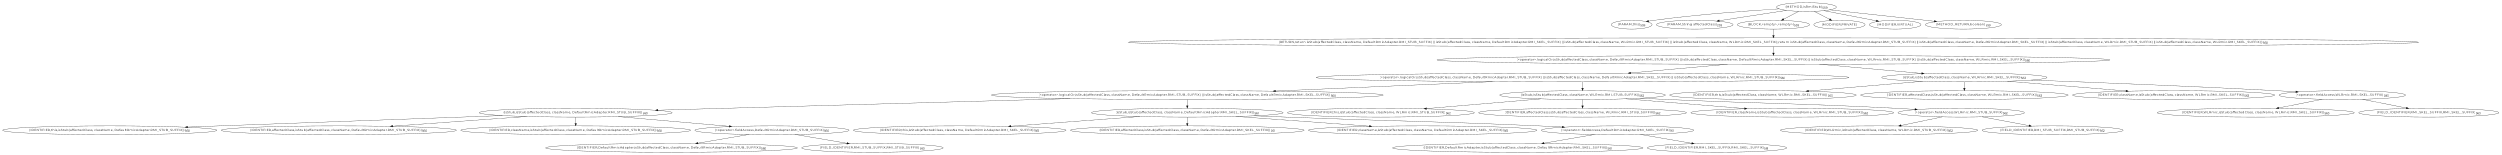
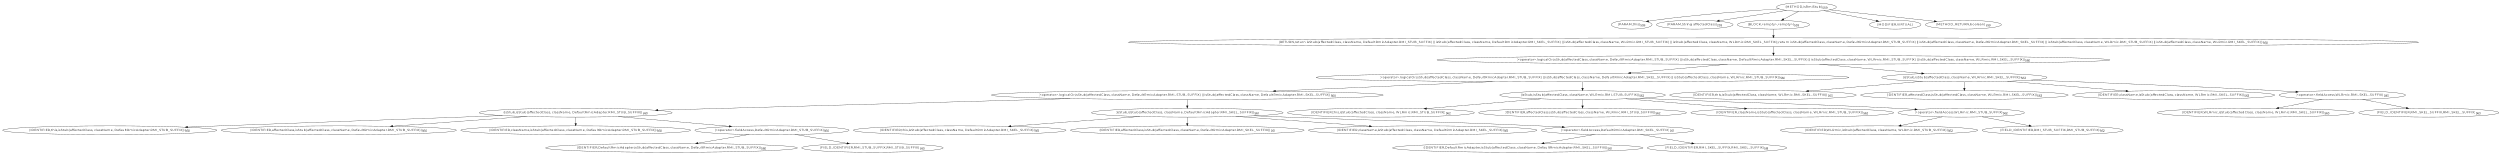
node "(MODIFIER,PRIVATE)": removed
node "(<operator>.fieldAccess,DefaultRmicAdapter.RMI_SKEL_SUFFIX)": text "161" -> "561"
